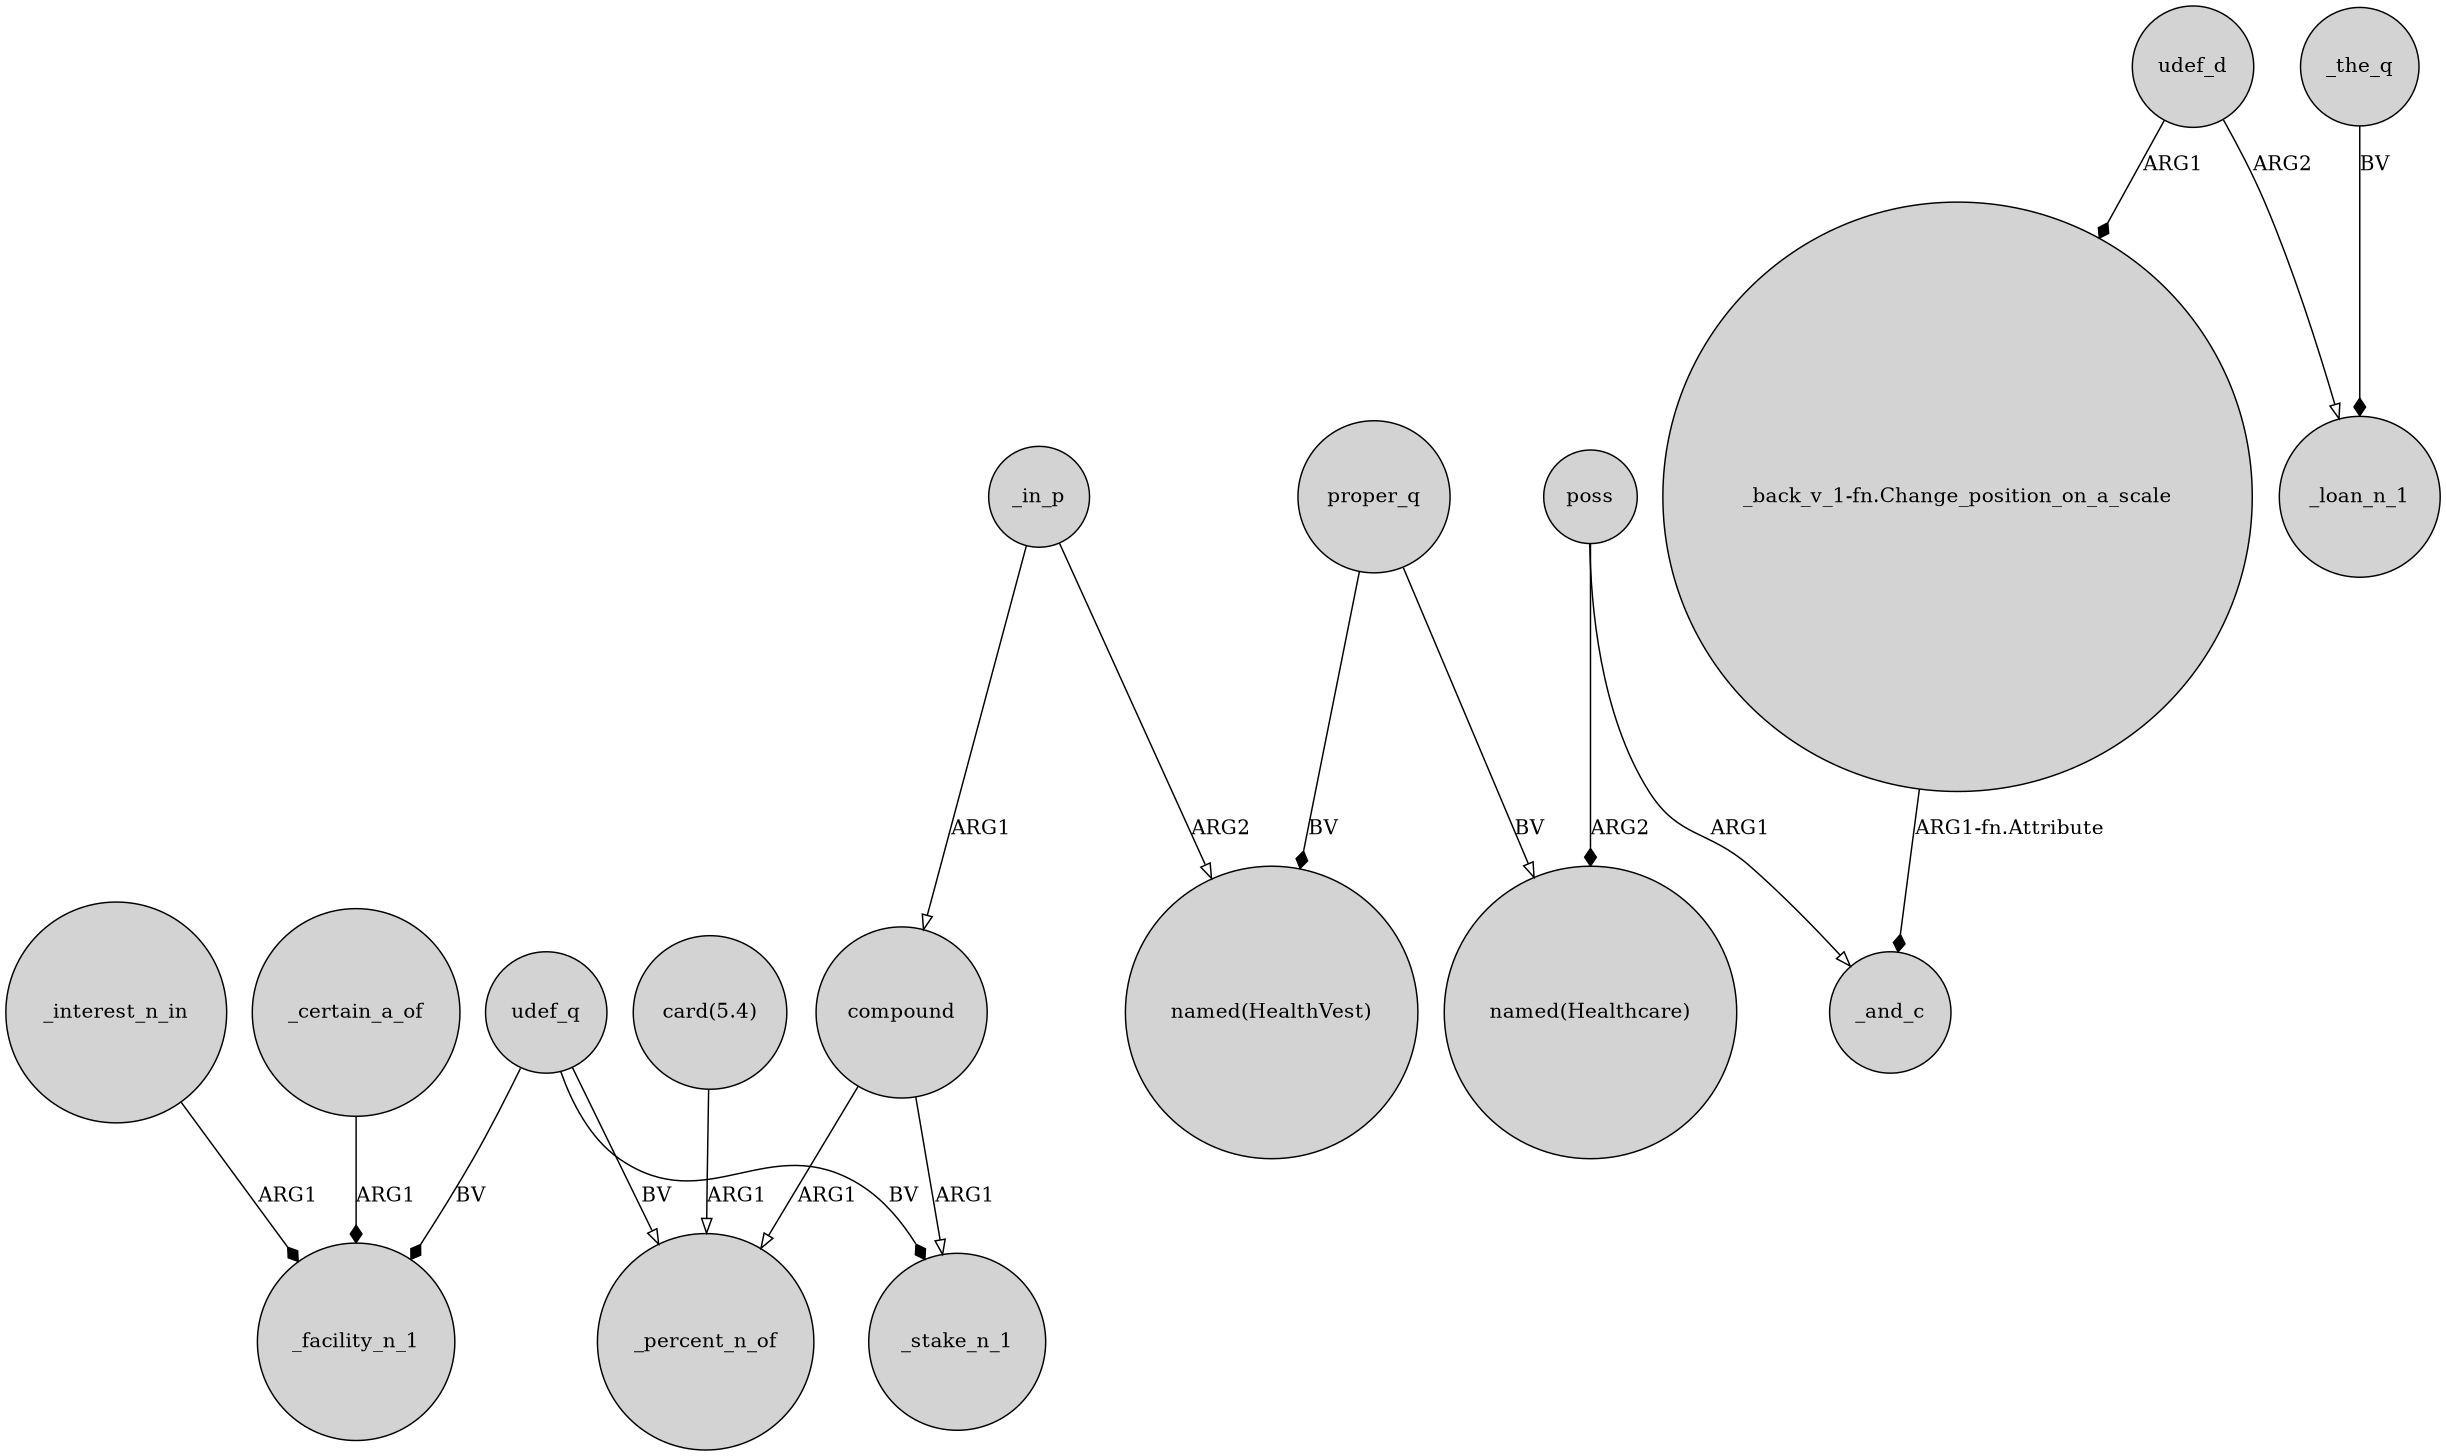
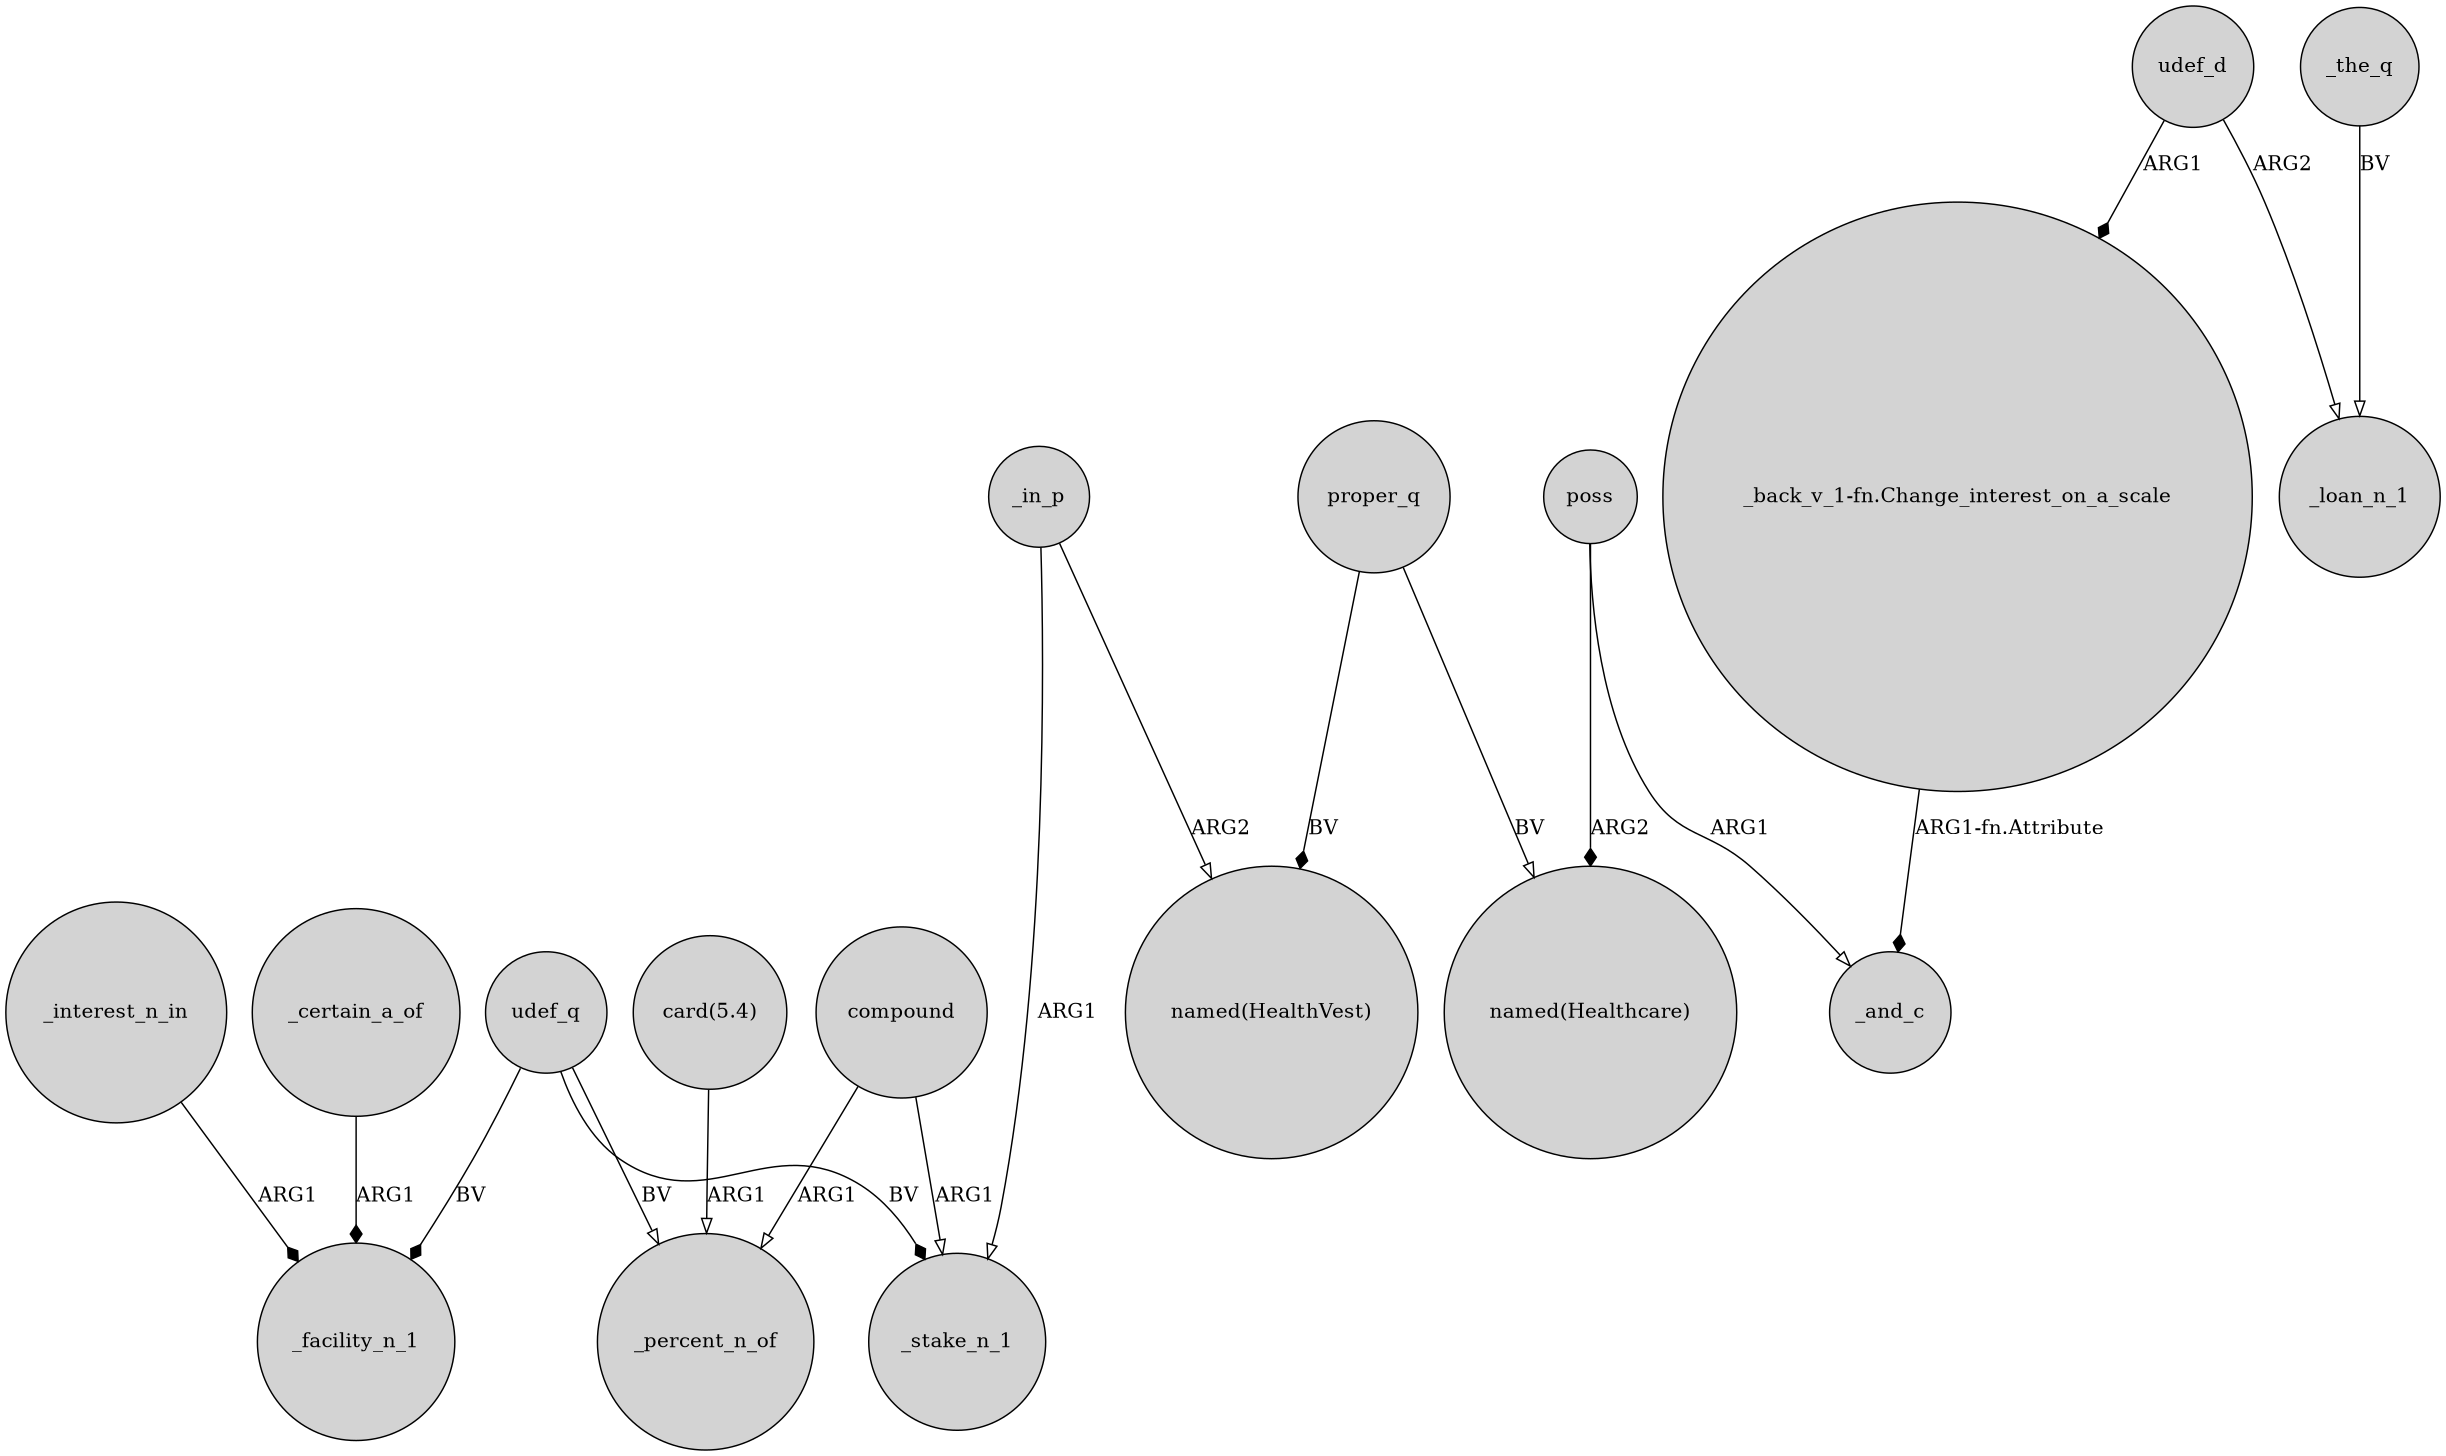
edge "_the_q" -> "_loan_n_1": arrowhead diamond -> onormal
node "_back_v_1-fn.Change_position_on_a_scale": label "_back_v_1-fn.Change_position_on_a_scale" -> "_back_v_1-fn.Change_interest_on_a_scale"
edge "_in_p" -> "compound": now "_in_p" -> "_stake_n_1"
